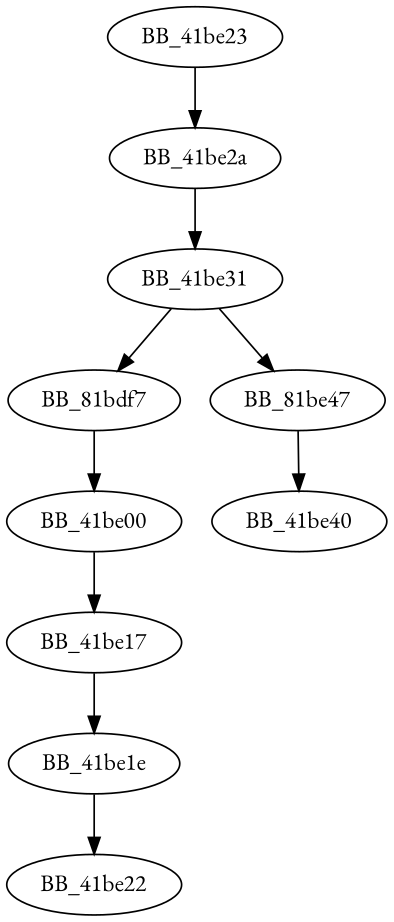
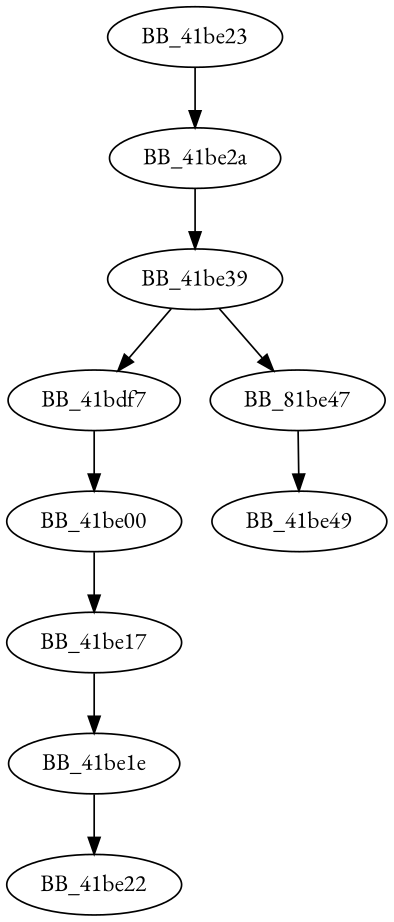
node "BB_41be31": label "BB_41be31" -> "BB_41be39"
node "BB_81bdf7": label "BB_81bdf7" -> "BB_41bdf7"
node "BB_41be40": label "BB_41be40" -> "BB_41be49"
